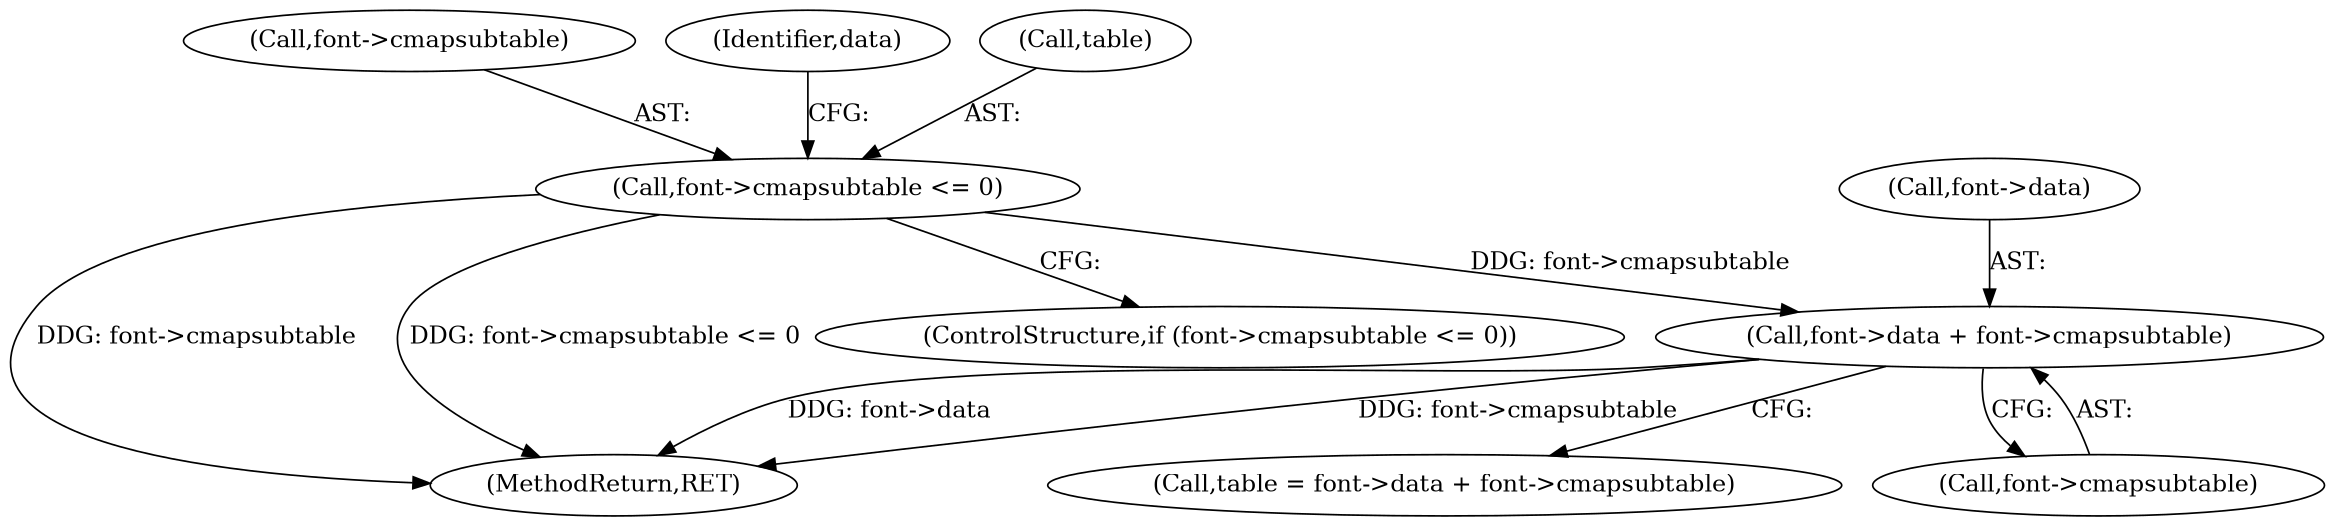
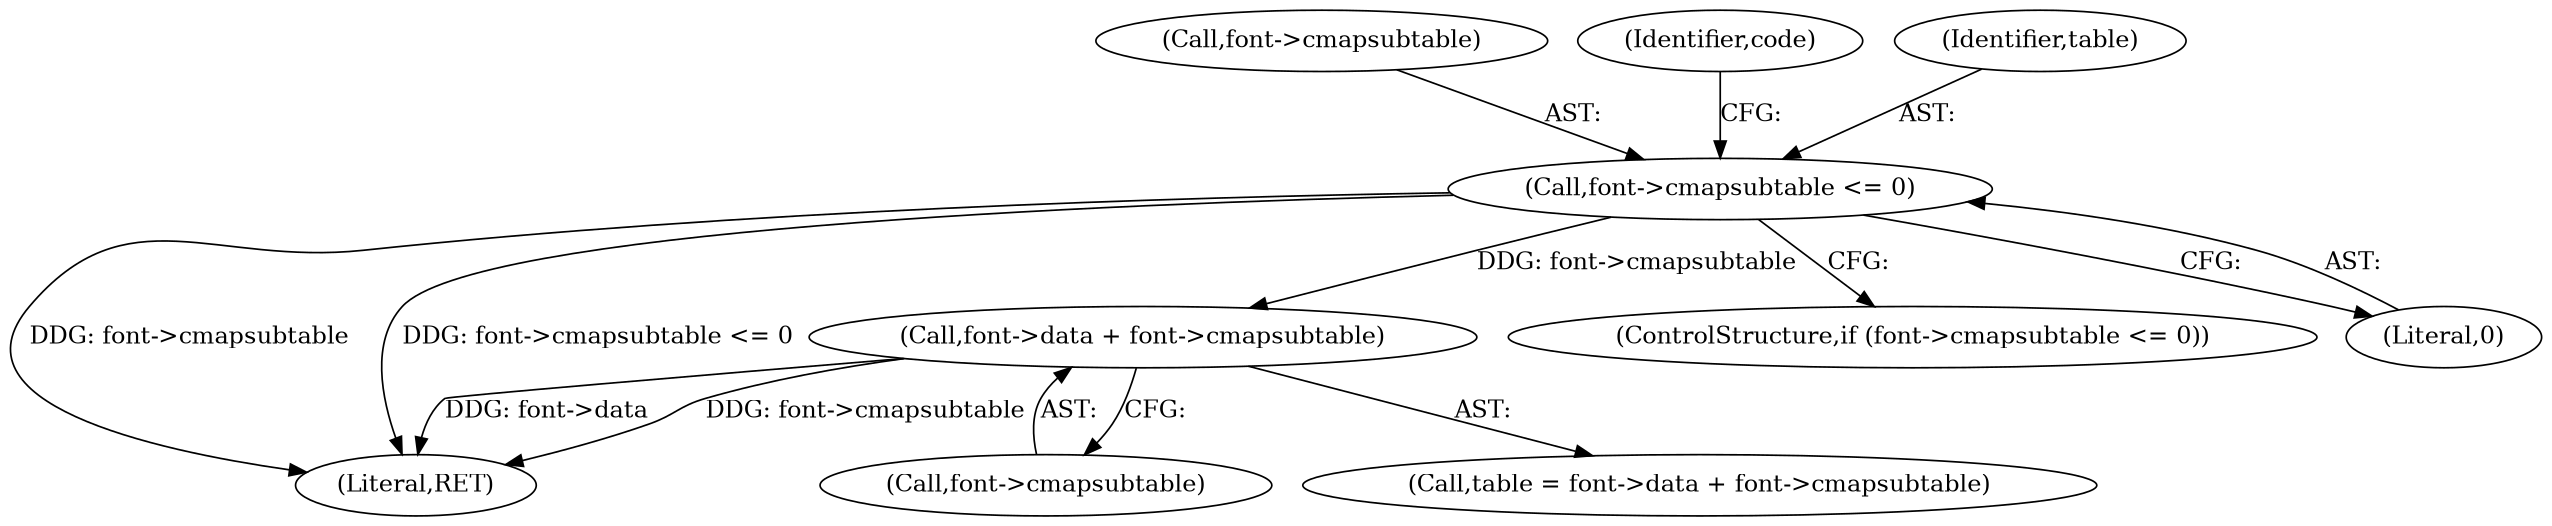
node "(Identifier,data)": label "(Identifier,data)" -> "(Identifier,code)"
node "(Call,table)": label "(Call,table)" -> "(Identifier,table)"
node "(Call,font->data)": removed
node "(Literal,0)": added
edge "(Call,font->data + font->cmapsubtable)" -> "(Call,table = font->data + font->cmapsubtable)": label "CFG: " -> "AST: "
node "(MethodReturn,RET)": label "(MethodReturn,RET)" -> "(Literal,RET)"
